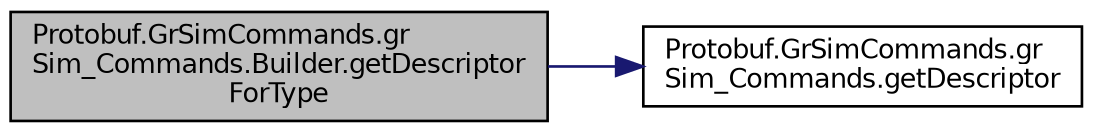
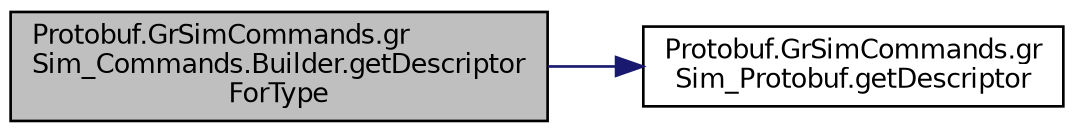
node "Protobuf.GrSimCommands.gr Sim_Commands.getDescriptor": label "Protobuf.GrSimCommands.gr Sim_Commands.getDescriptor" -> "Protobuf.GrSimCommands.gr Sim_Protobuf.getDescriptor"
